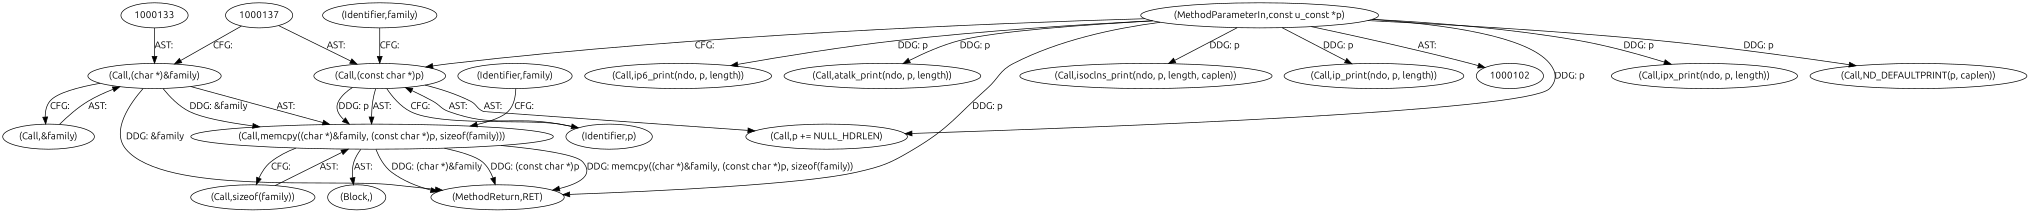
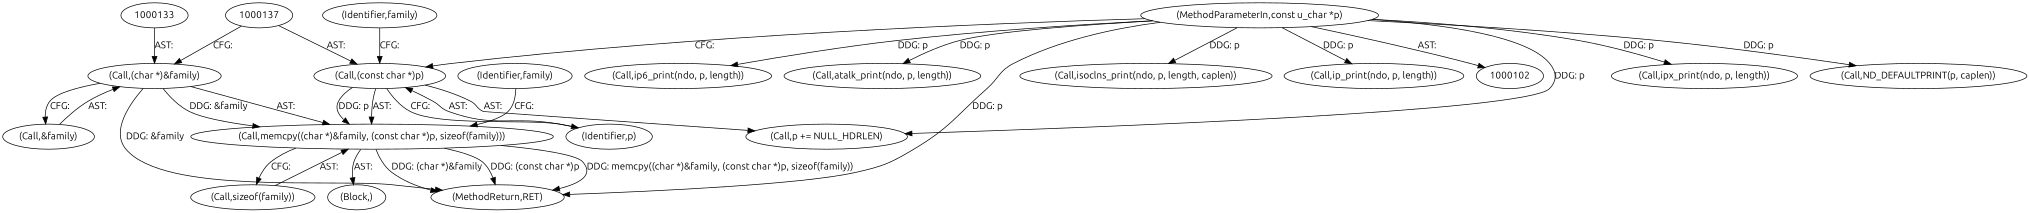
node "(MethodParameterIn,const u_const *p)": label "(MethodParameterIn,const u_const *p)" -> "(MethodParameterIn,const u_char *p)"
